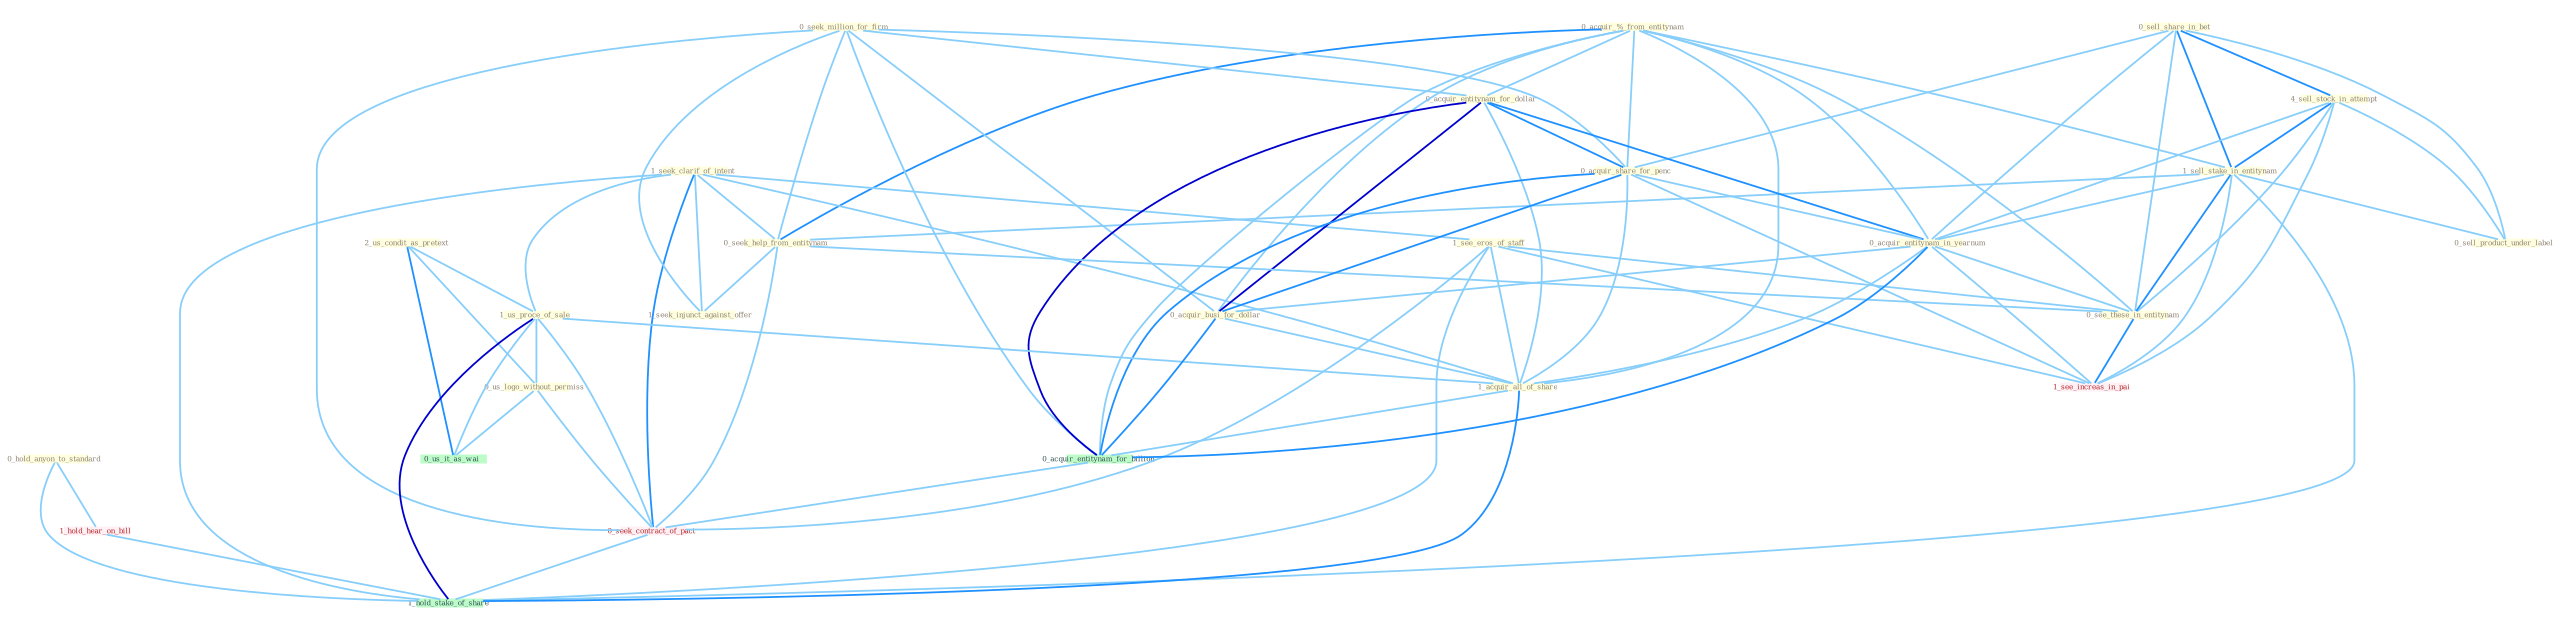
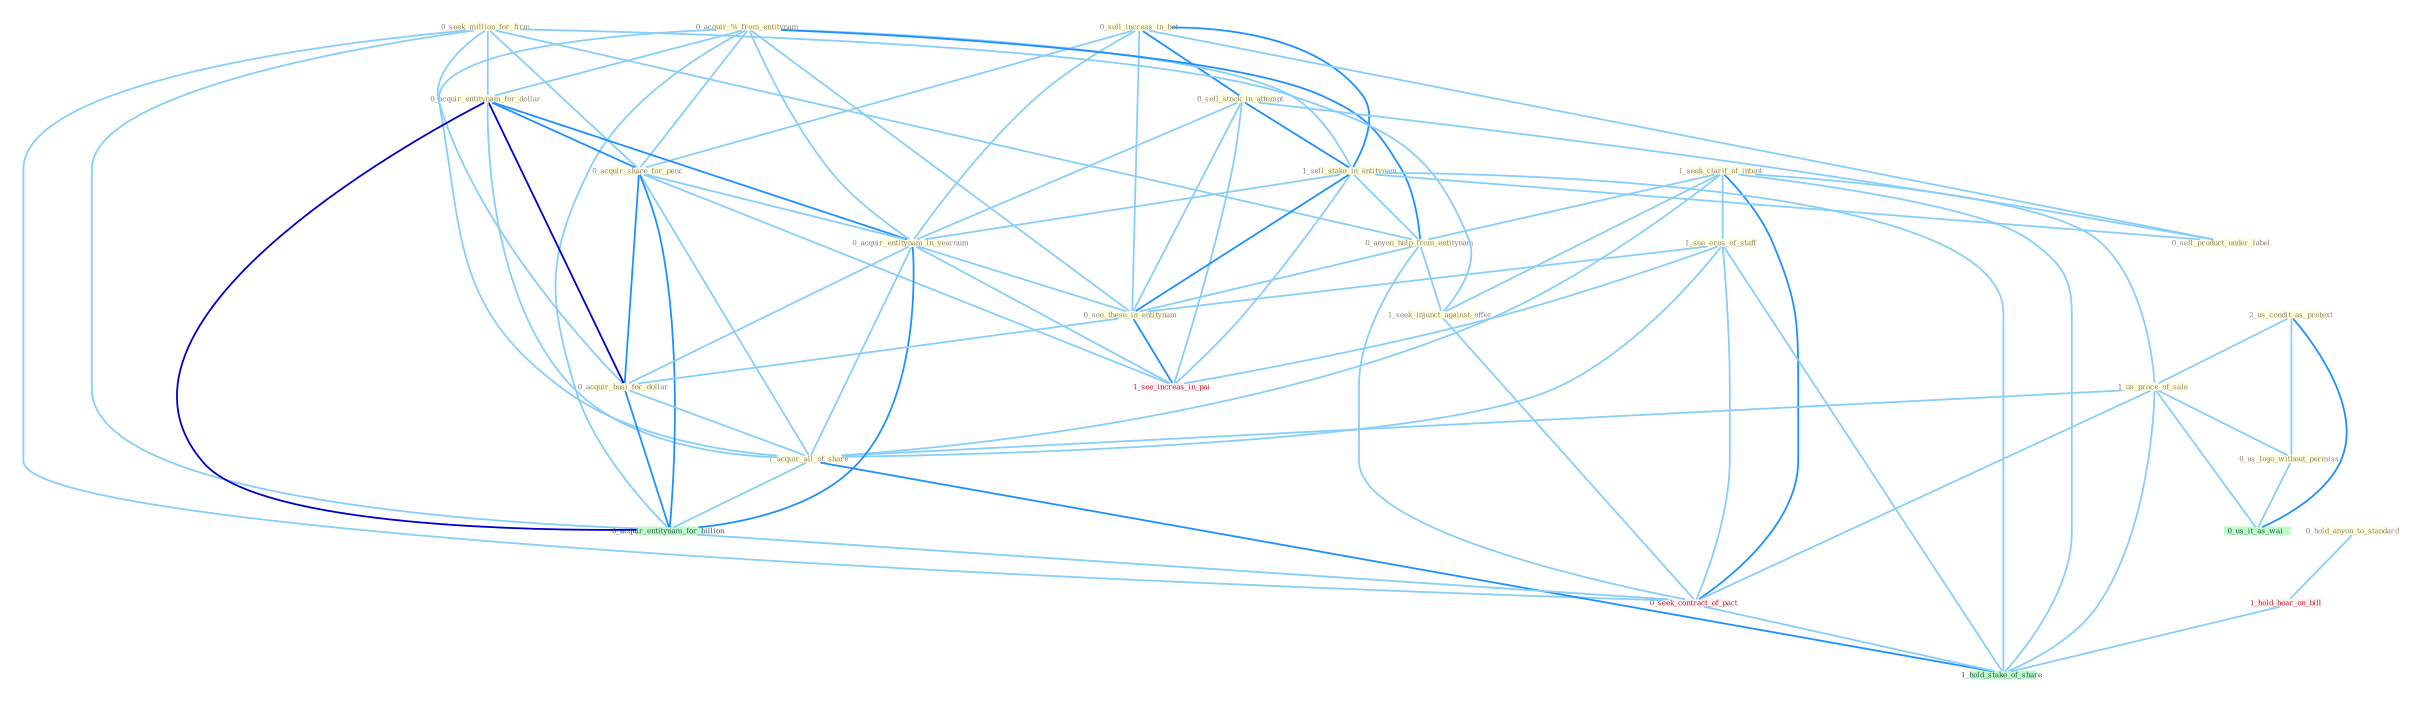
node "0_sell_share_in_bet": label "0_sell_share_in_bet" -> "0_sell_increas_in_bet"
node "4_sell_stock_in_attempt": label "4_sell_stock_in_attempt" -> "0_sell_stock_in_attempt"
edge "0_acquir_%_from_entitynam" -- "0_acquir_busi_for_dollar": now "0_see_these_in_entitynam" -- "0_acquir_busi_for_dollar"
node "0_seek_help_from_entitynam": label "0_seek_help_from_entitynam" -> "0_anyon_help_from_entitynam"
edge "1_us_proce_of_sale" -- "1_hold_stake_of_share": color #0000cd -> #87cefa
edge "0_us_logo_without_permiss" -- "0_seek_contract_of_pact": now "1_seek_injunct_against_offer" -- "0_seek_contract_of_pact"
edge "0_hold_anyon_to_standard" -- "1_hold_stake_of_share": removed
